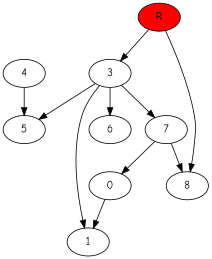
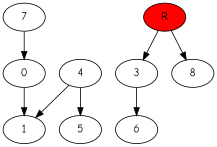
edge "3" -> "5": removed
edge "3" -> "7": removed
edge "3" -> "1": now "4" -> "1"
edge "7" -> "8": removed
